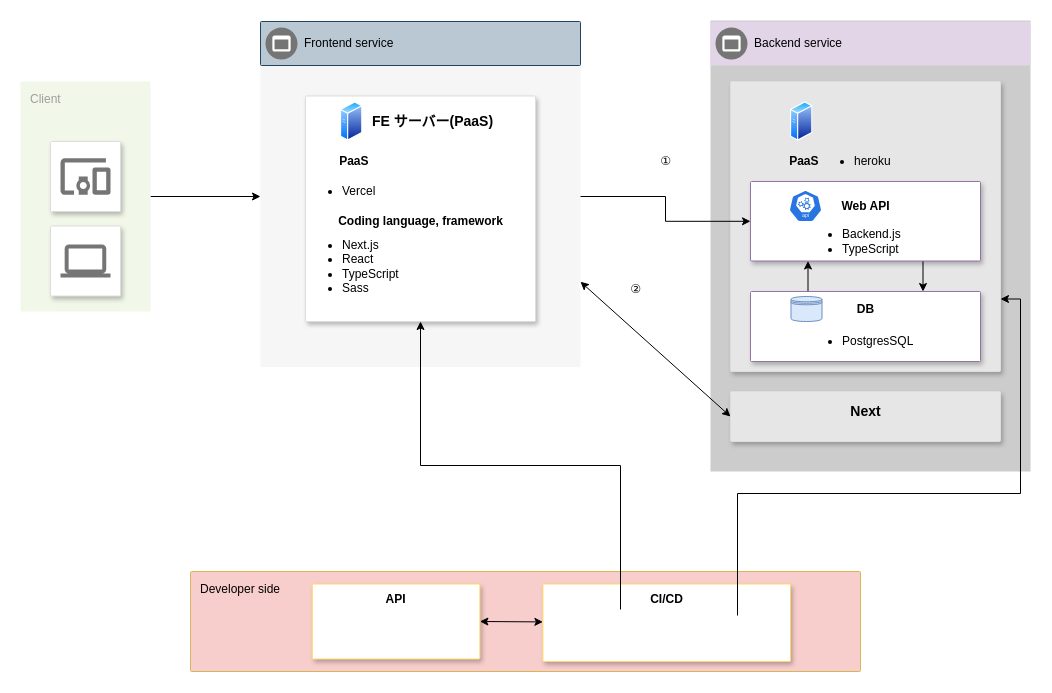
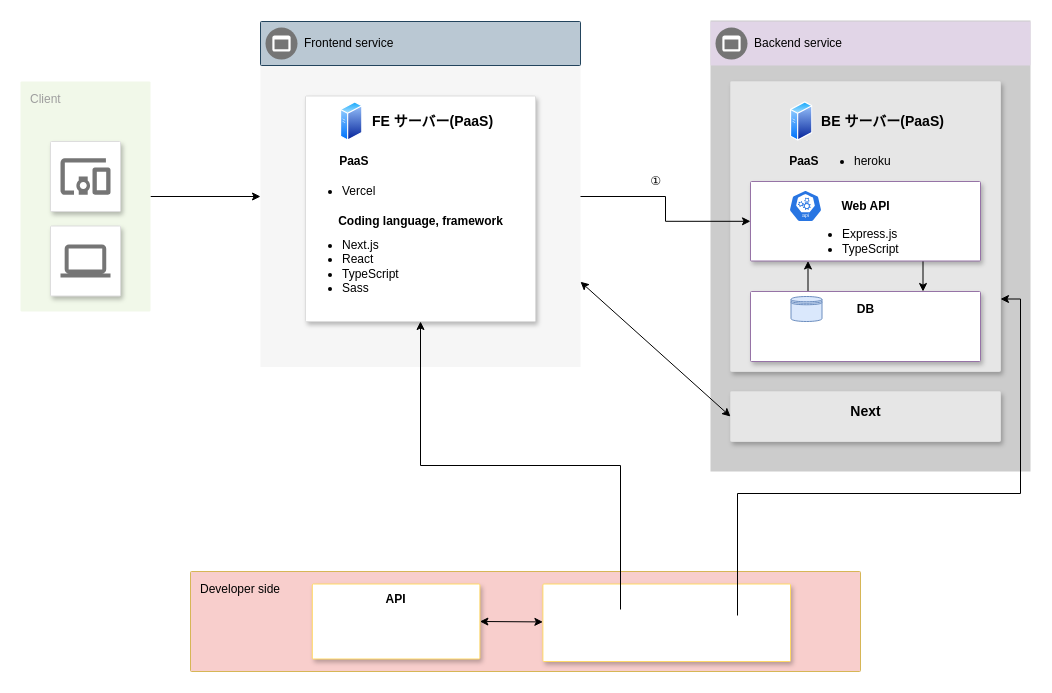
node "BE サーバー(PaaS)": added
node "①": moved (666, 162) -> (656, 182)
node "Backend.js TypeScript": label "Backend.js TypeScript" -> "Express.js TypeScript"
node "②": removed
node "PostgresSQL": removed
node "CI/CD": removed
